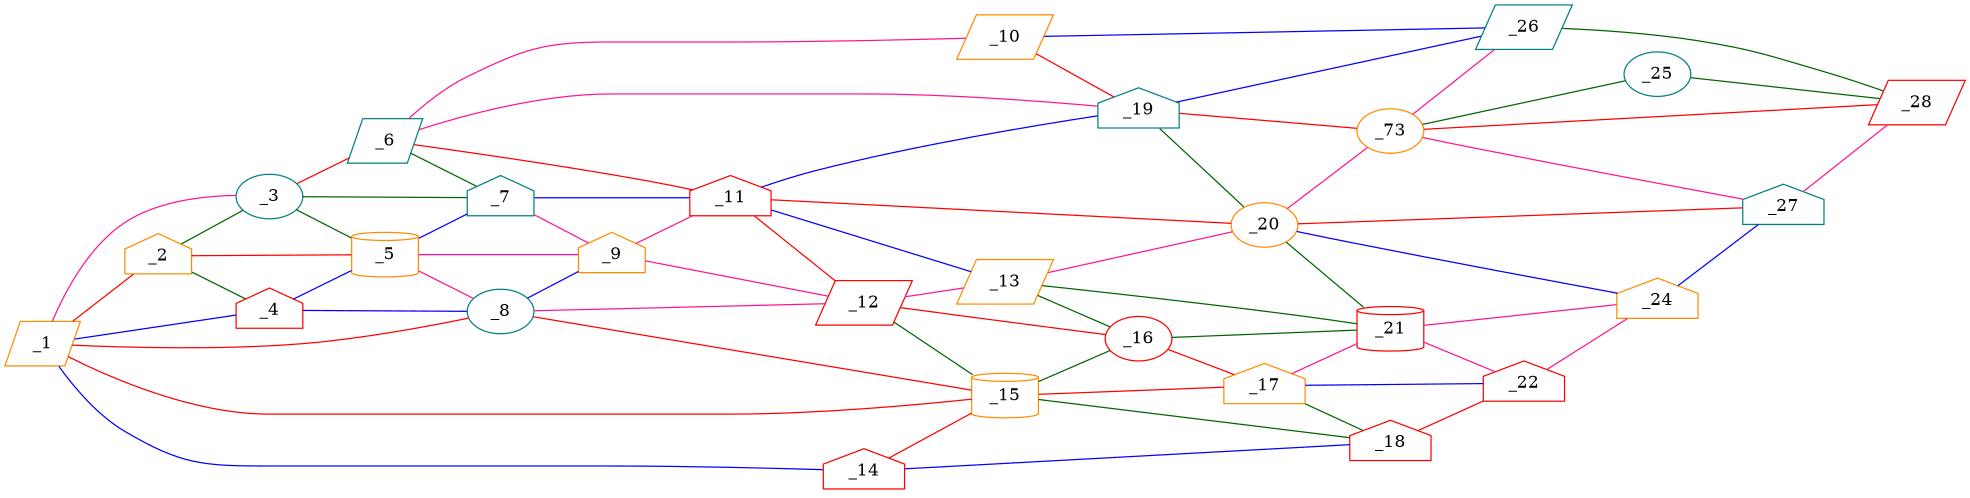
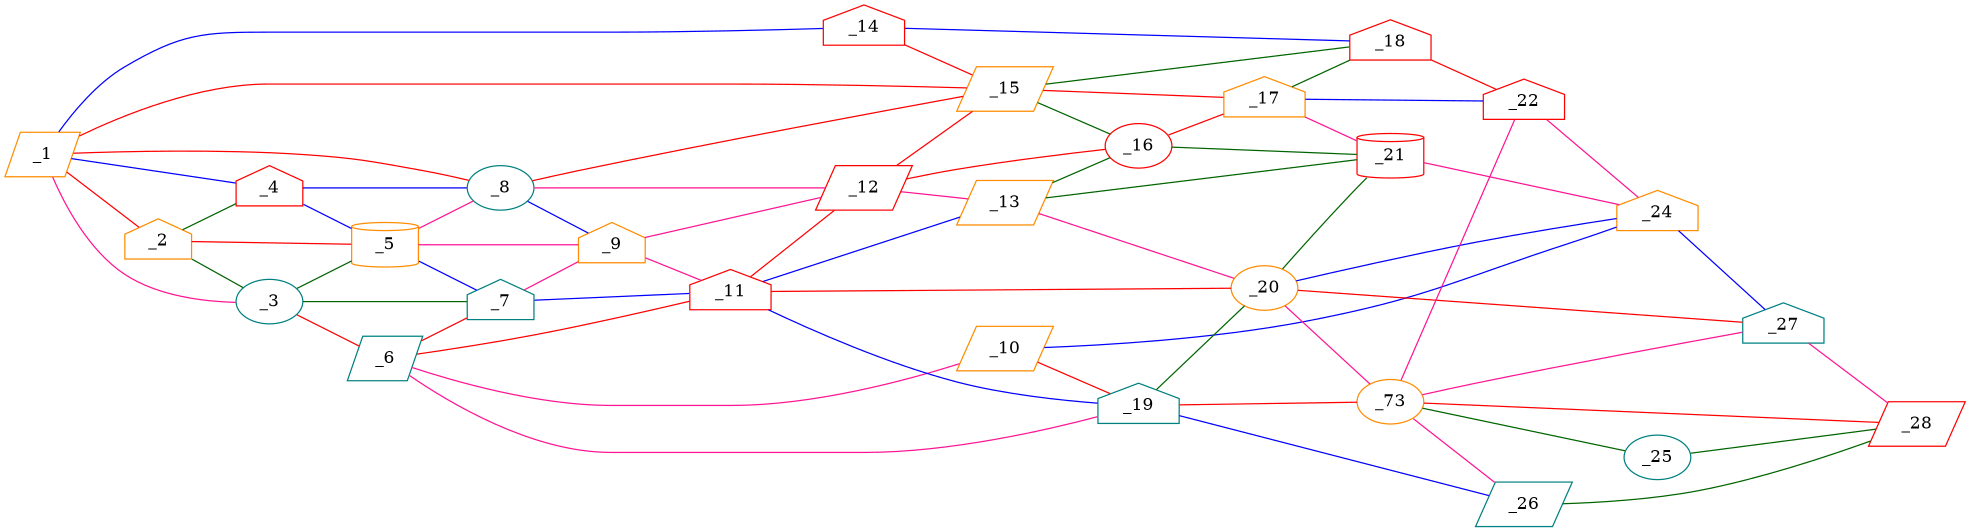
edge "_26" -- "_10": now "_24" -- "_10"
edge "_6" -- "_7": color darkgreen -> red
edge "_12" -- "_15": color darkgreen -> red
edge "_21" -- "_22": now "_73" -- "_22"
node "_15": shape cylinder -> parallelogram
